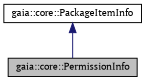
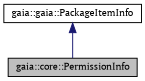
node "gaia::core::PackageItemInfo": label "gaia::core::PackageItemInfo" -> "gaia::gaia::PackageItemInfo"
